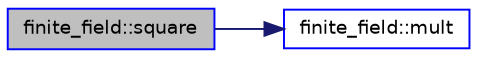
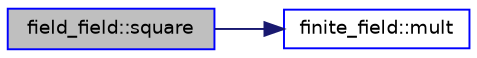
node "finite_field::square": label "finite_field::square" -> "field_field::square"
